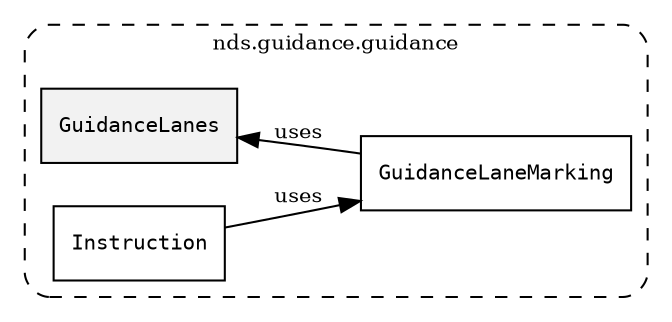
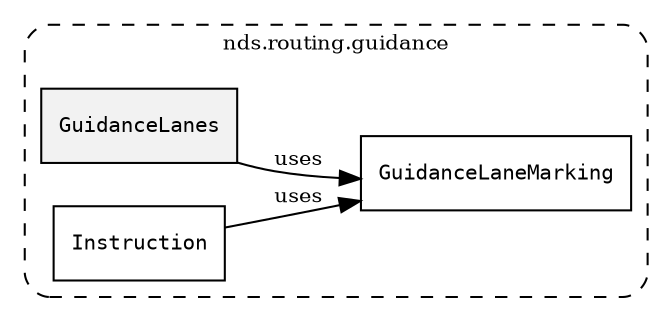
cluster "nds.guidance.guidance": label "nds.guidance.guidance" -> "nds.routing.guidance"
edge "GuidanceLaneMarking" -> "GuidanceLanes": reversed
